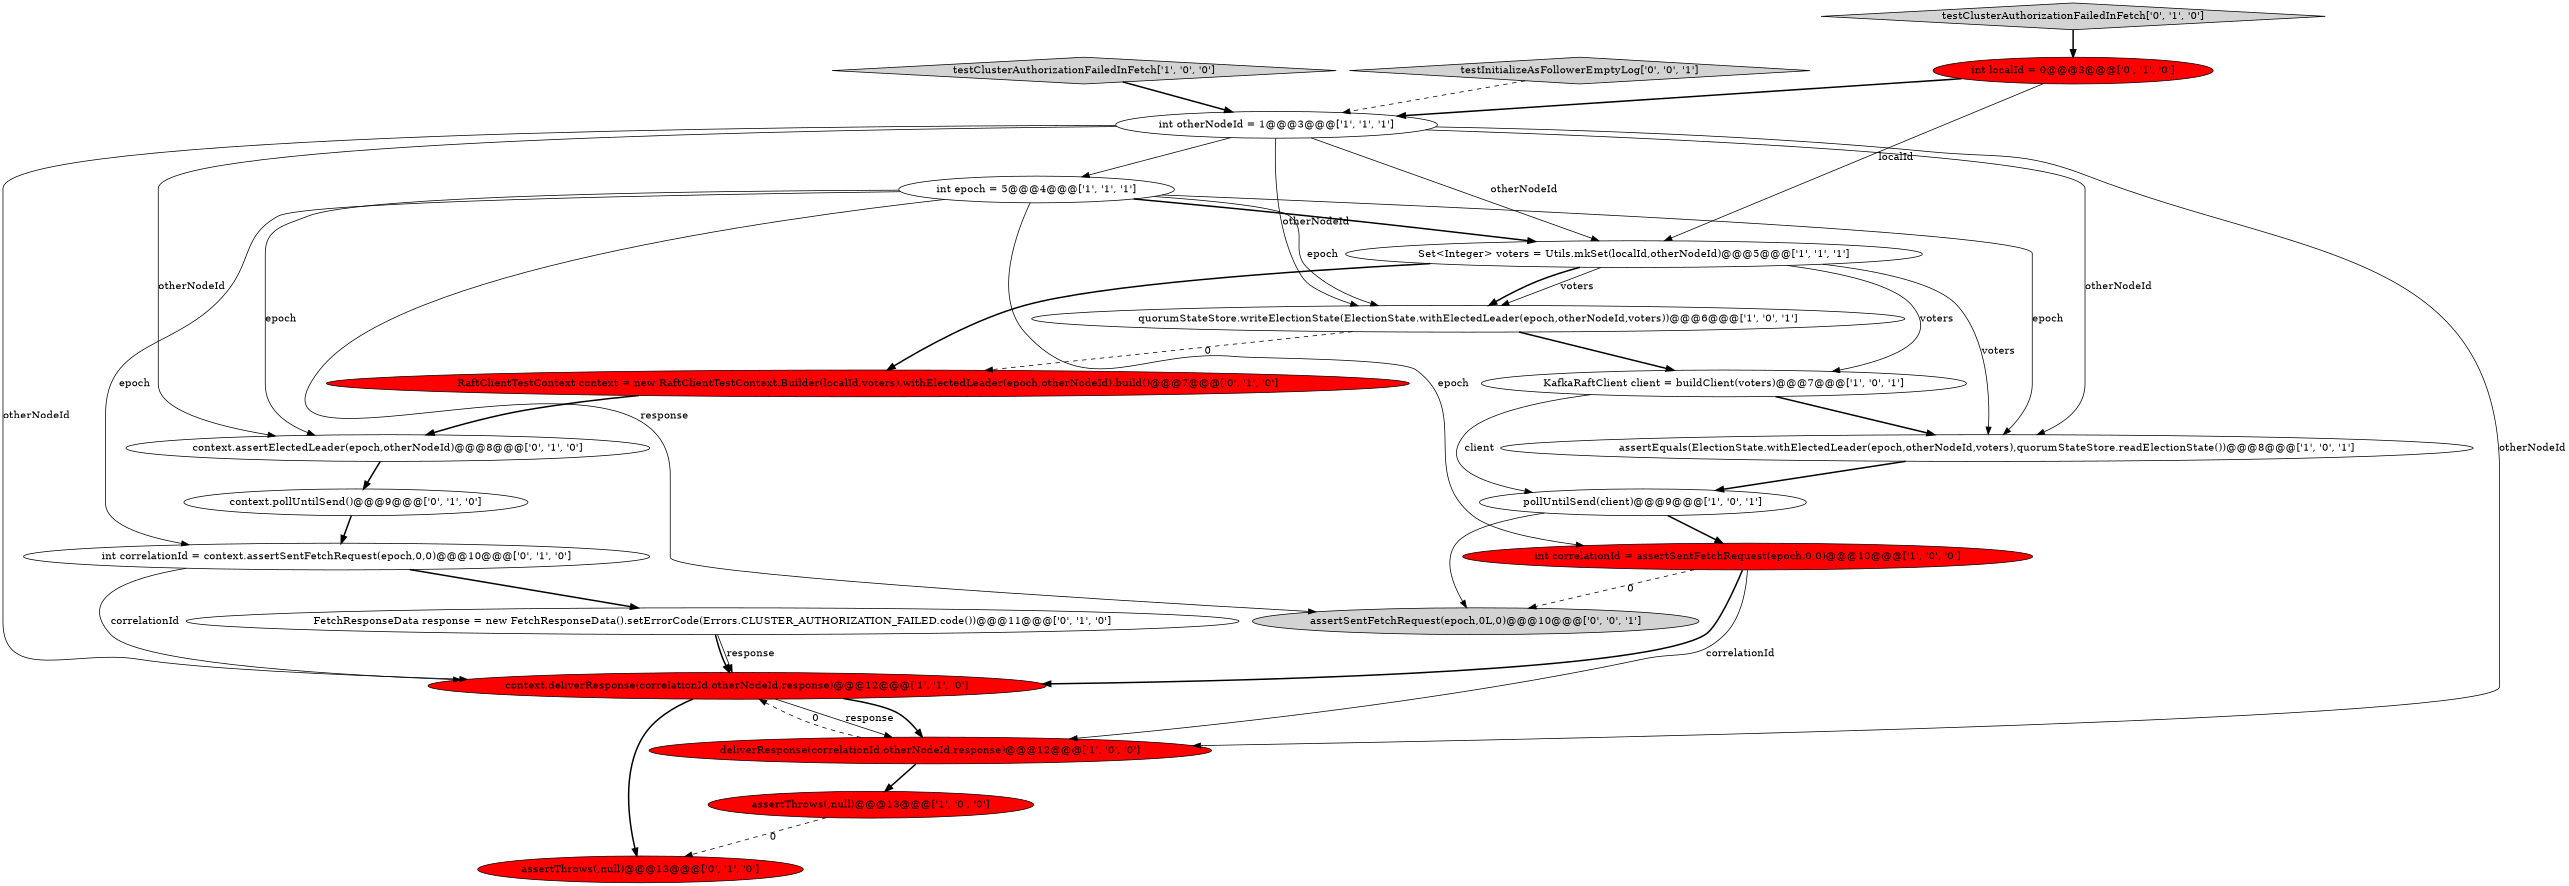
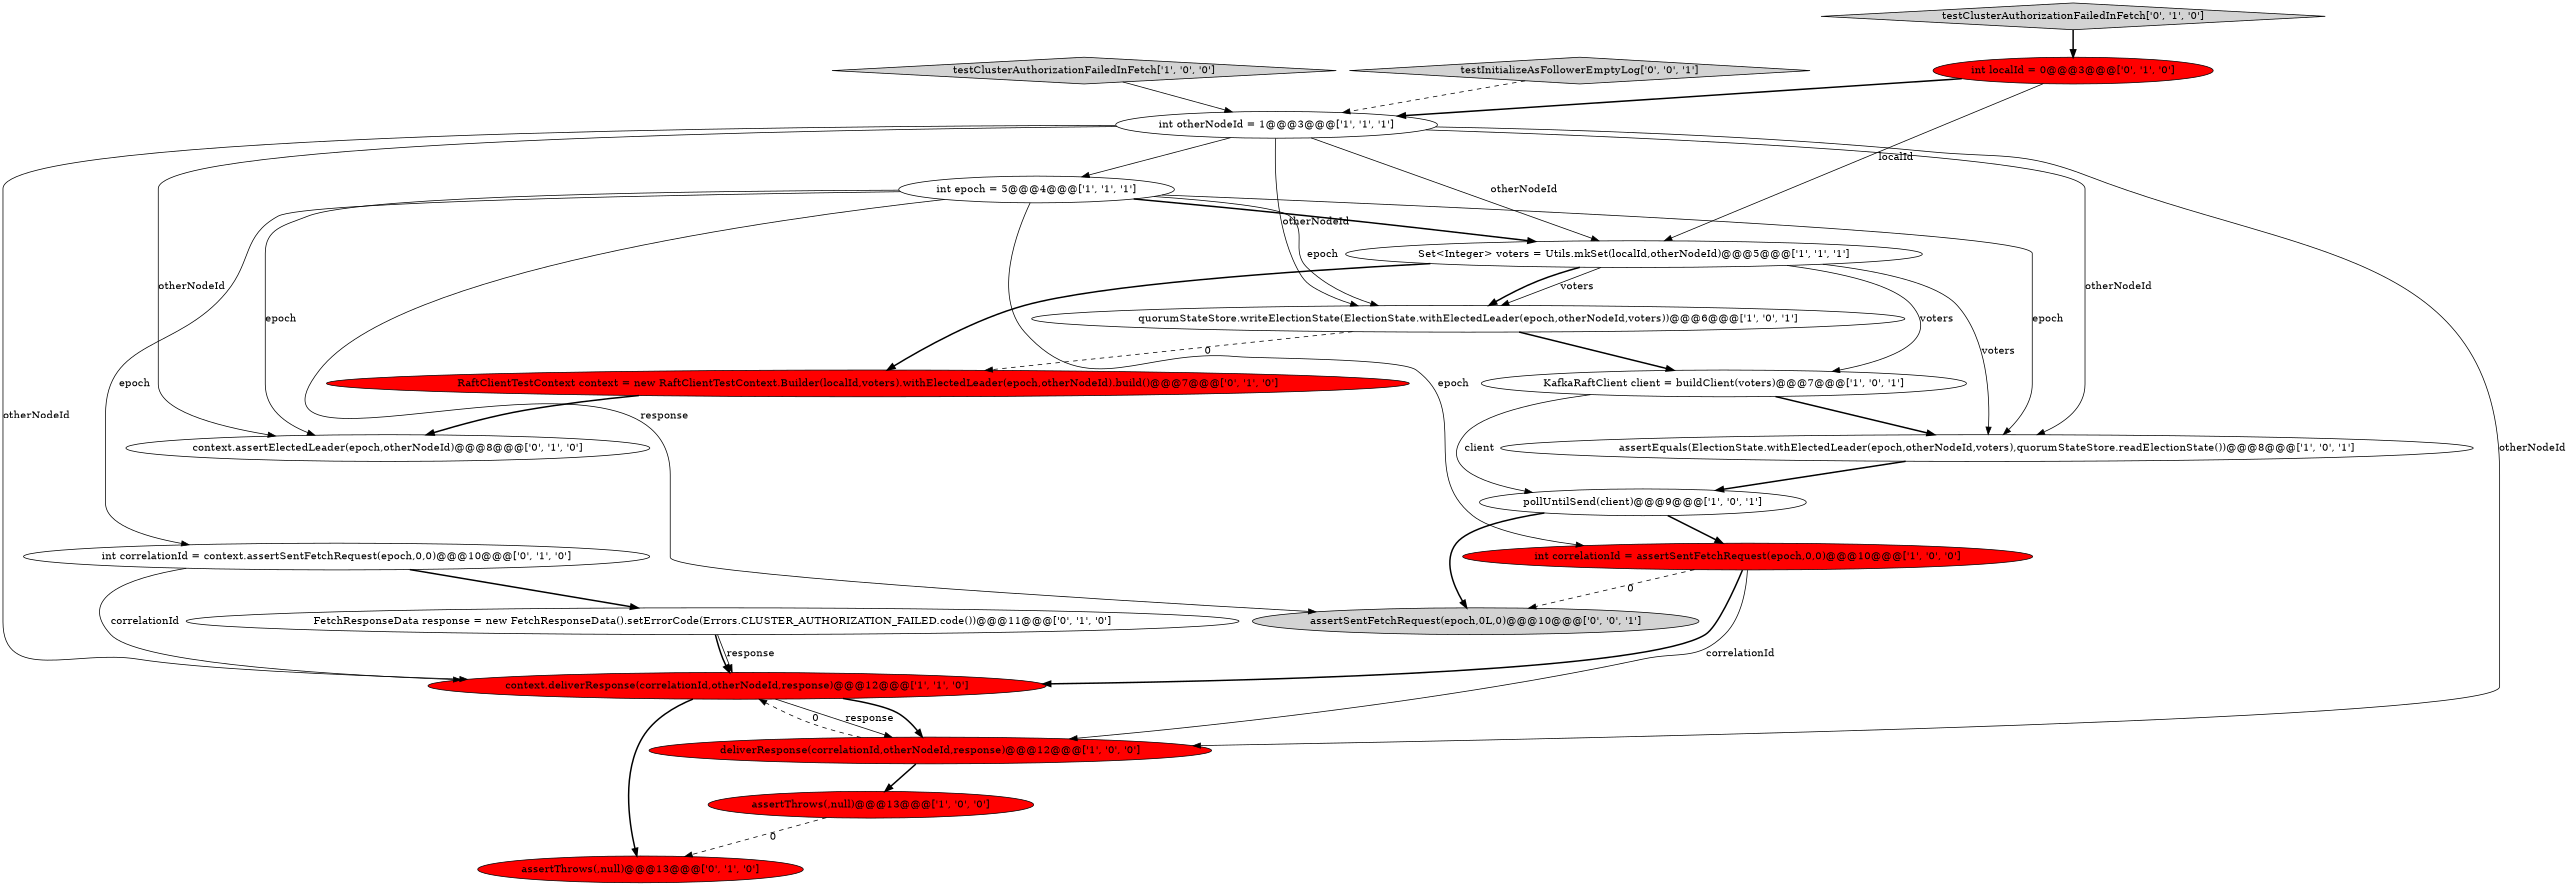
edge "testClusterAuthorizationFailedInFetch['1', '0', '0']" -> "int otherNodeId = 1@@@3@@@['1', '1', '1']": style bold -> solid
node "context.pollUntilSend()@@@9@@@['0', '1', '0']": removed
edge "pollUntilSend(client)@@@9@@@['1', '0', '1']" -> "assertSentFetchRequest(epoch,0L,0)@@@10@@@['0', '0', '1']": style solid -> bold
